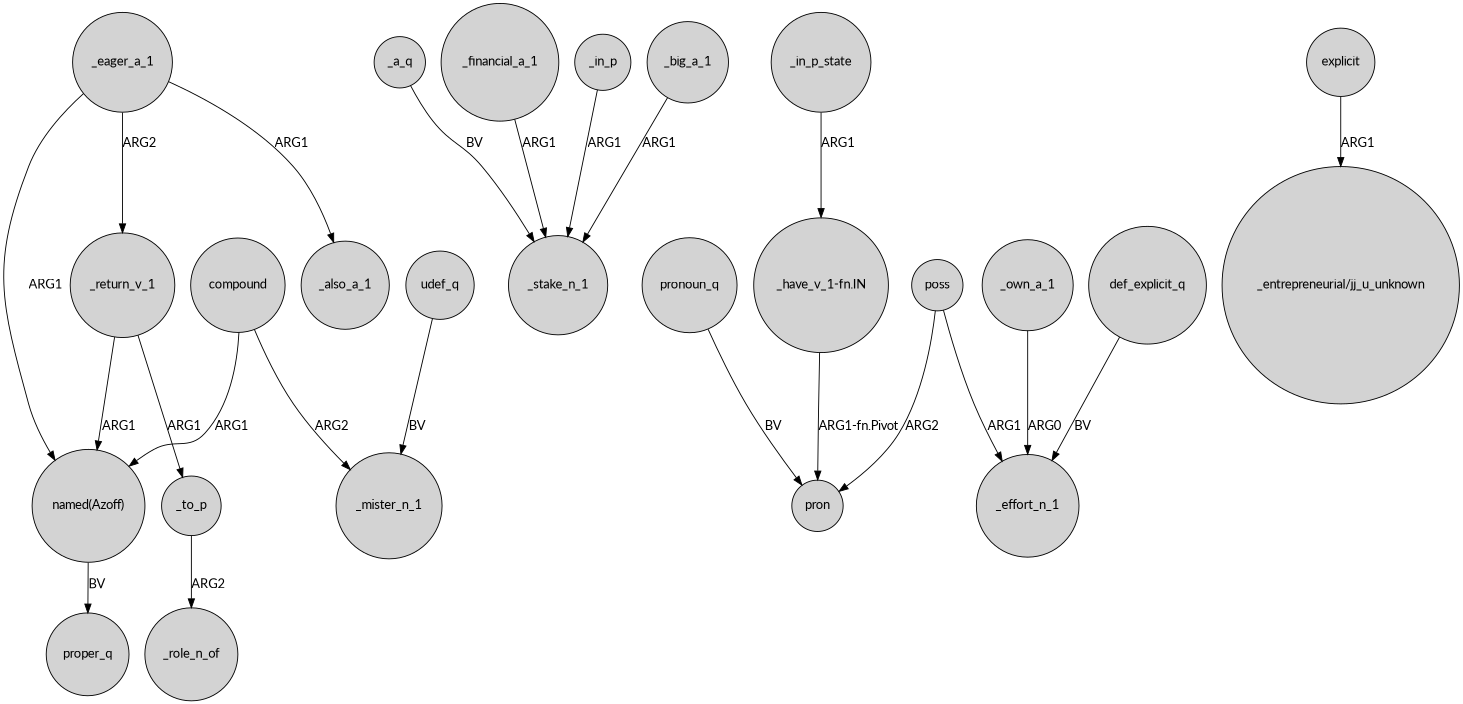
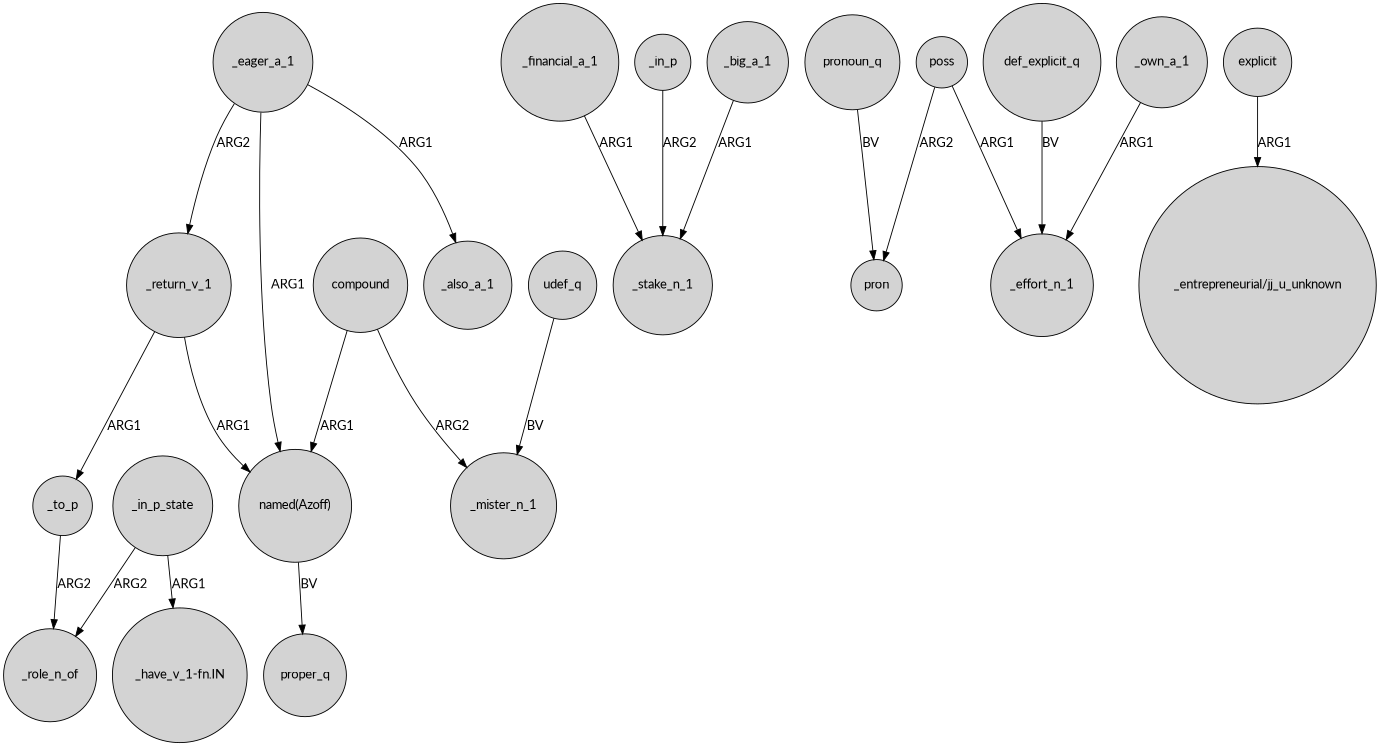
node "_a_q": removed
edge "_in_p" -> "_stake_n_1": label "ARG1" -> "ARG2"
edge "_have_v_1-fn.IN" -> "pron": removed, label "ARG1-fn.Pivot"
edge "_own_a_1" -> "_effort_n_1": label "ARG0" -> "ARG1"
edge "_in_p_state" -> "_role_n_of": added, label "ARG2"
